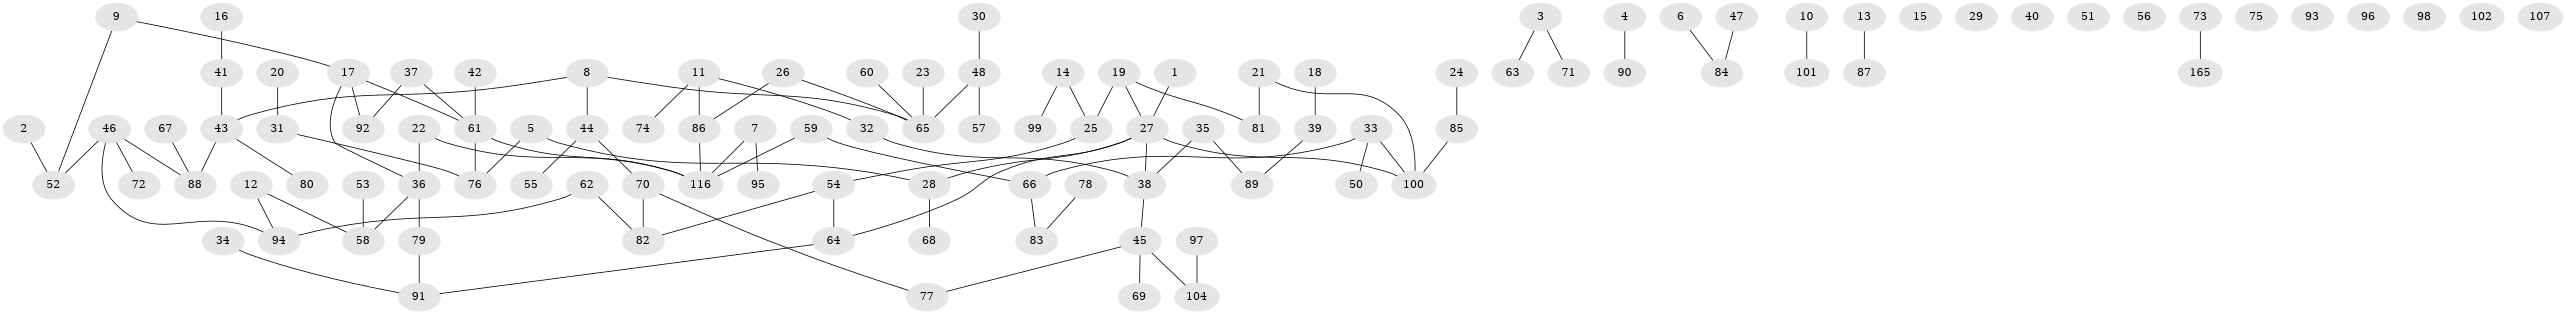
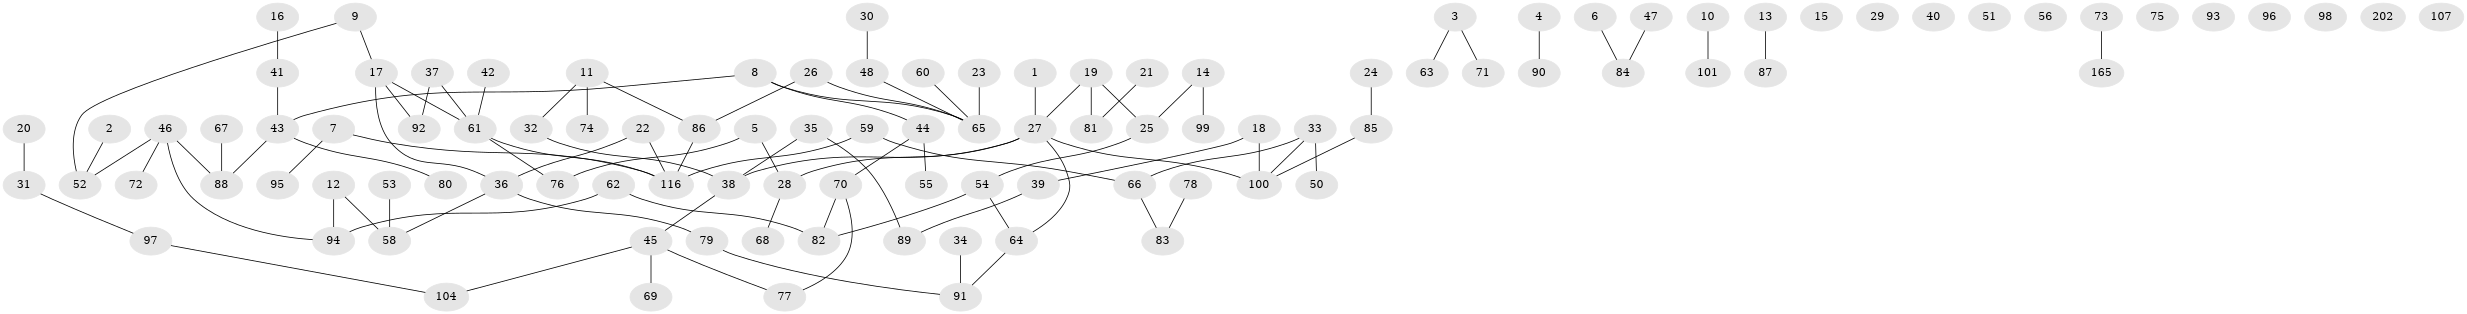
node "102": label "102" -> "202"
edge "21" -- "100": now "18" -- "100"
node "57": removed
edge "31" -- "76": now "31" -- "97"
